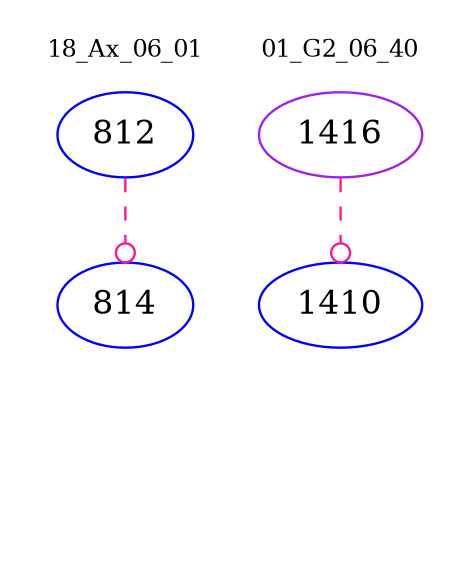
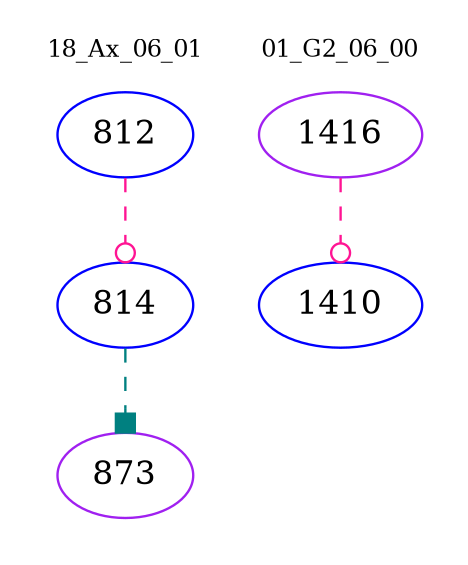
cluster "01_G2_06_40": label "01_G2_06_40" -> "01_G2_06_00"
node "873": added
